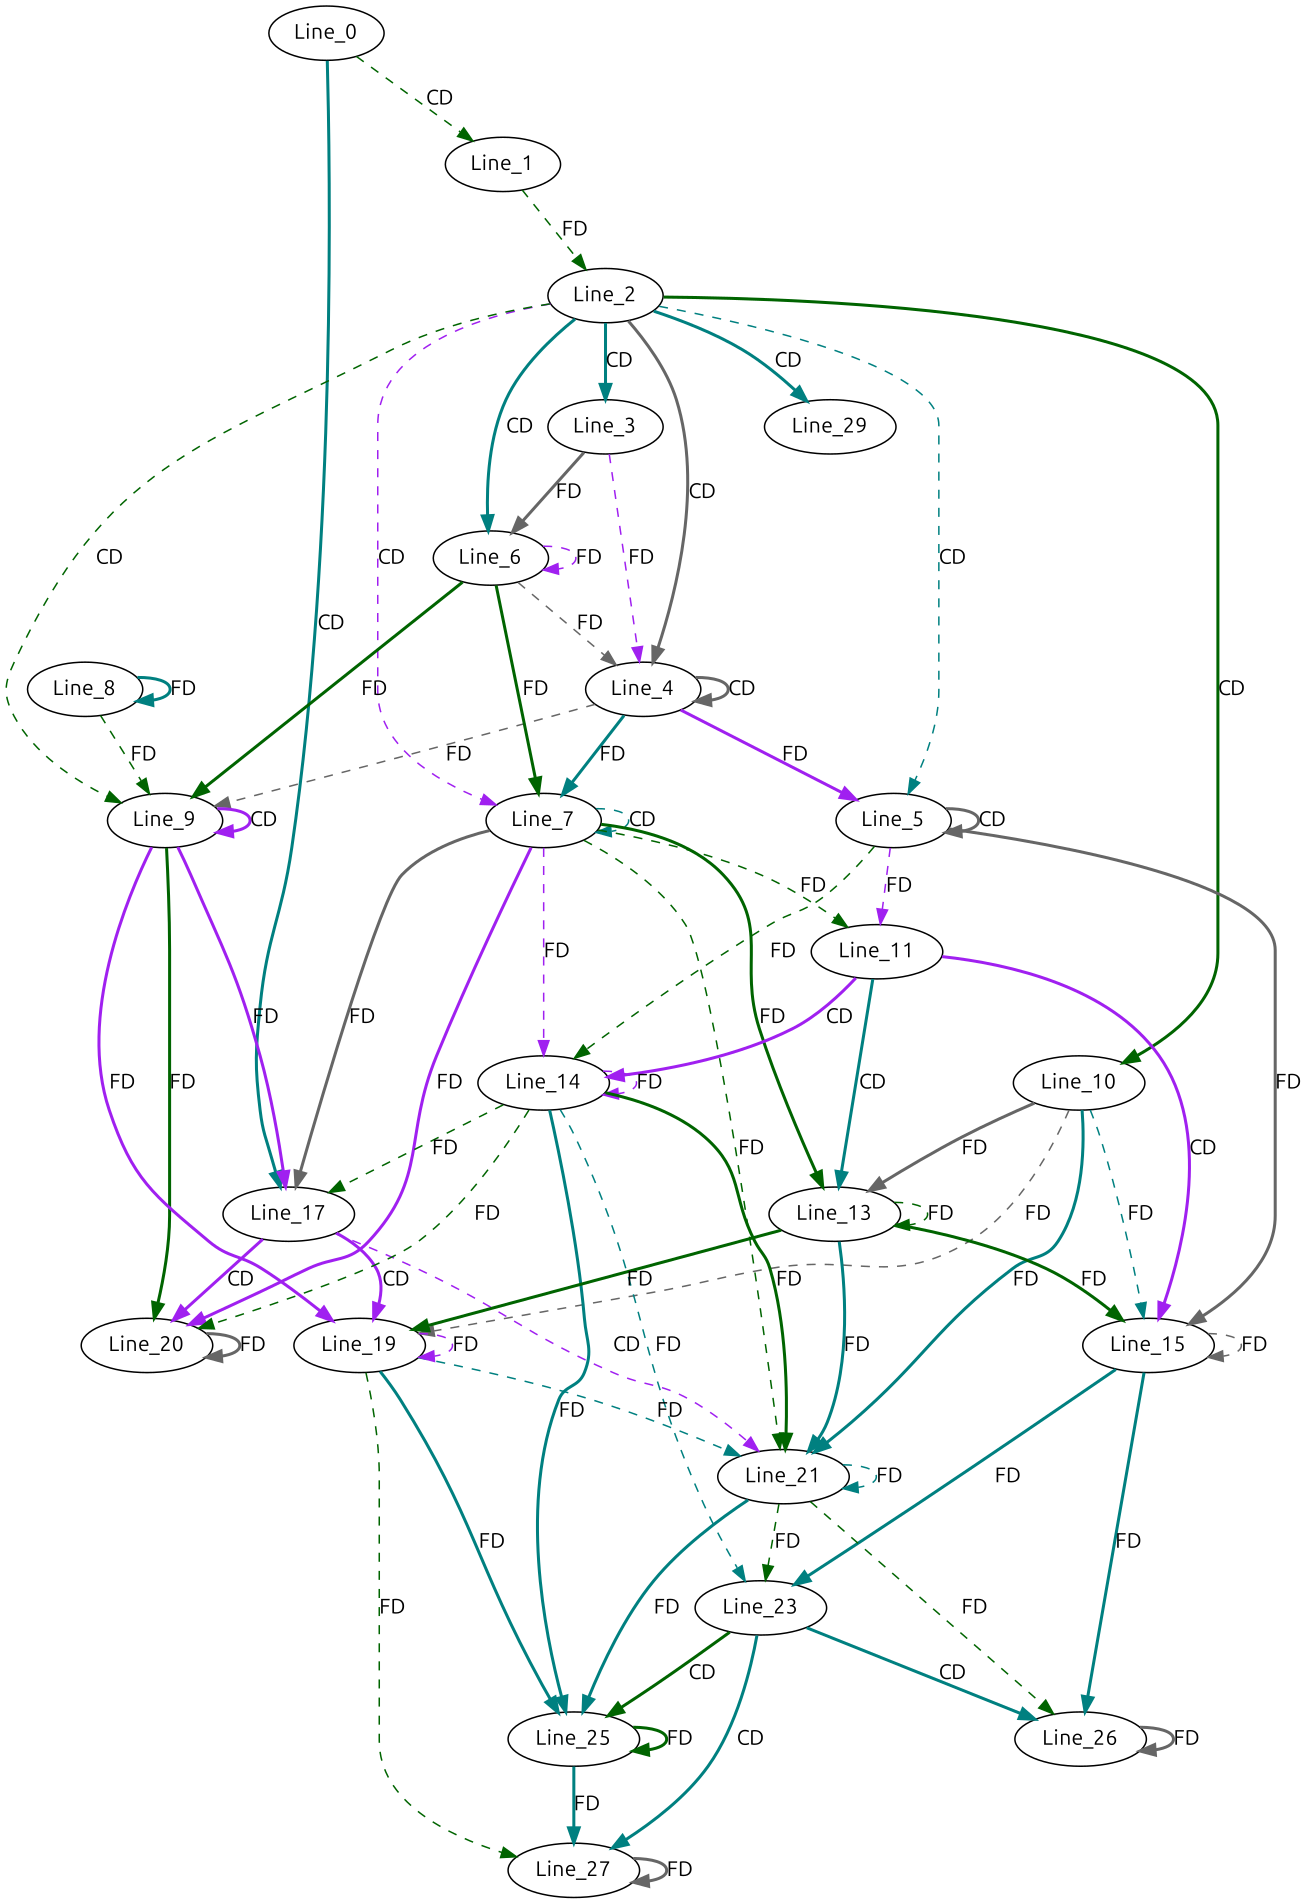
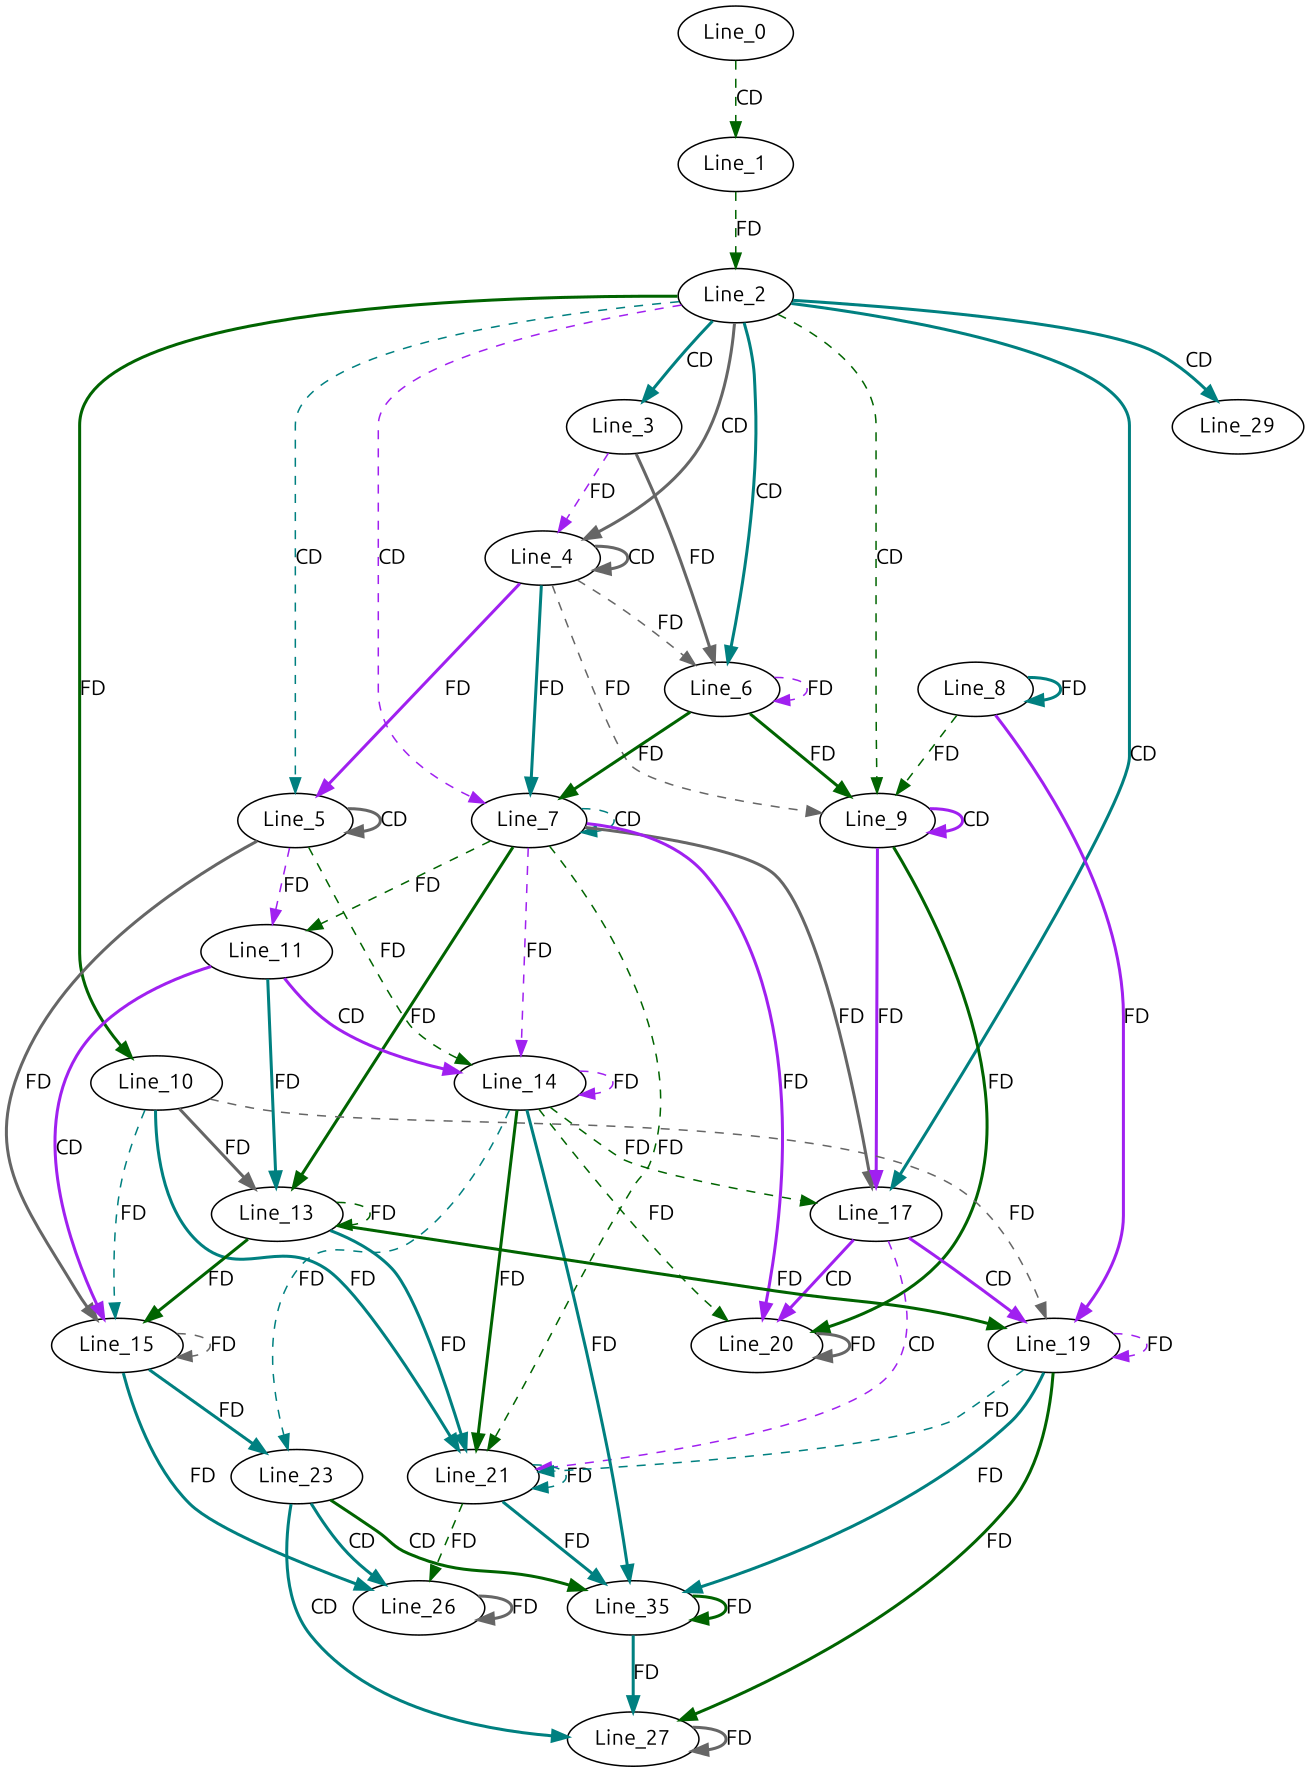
edge "Line_6" -> "Line_4": reversed
edge "Line_0" -> "Line_17": now "Line_2" -> "Line_17"
edge "Line_2" -> "Line_10": label "CD" -> "FD"
edge "Line_11" -> "Line_13": label "CD" -> "FD"
edge "Line_9" -> "Line_19": now "Line_8" -> "Line_19"
edge "Line_21" -> "Line_23": removed, label "FD"
edge "Line_19" -> "Line_27": style dashed -> bold
node "Line_25": label "Line_25" -> "Line_35"
